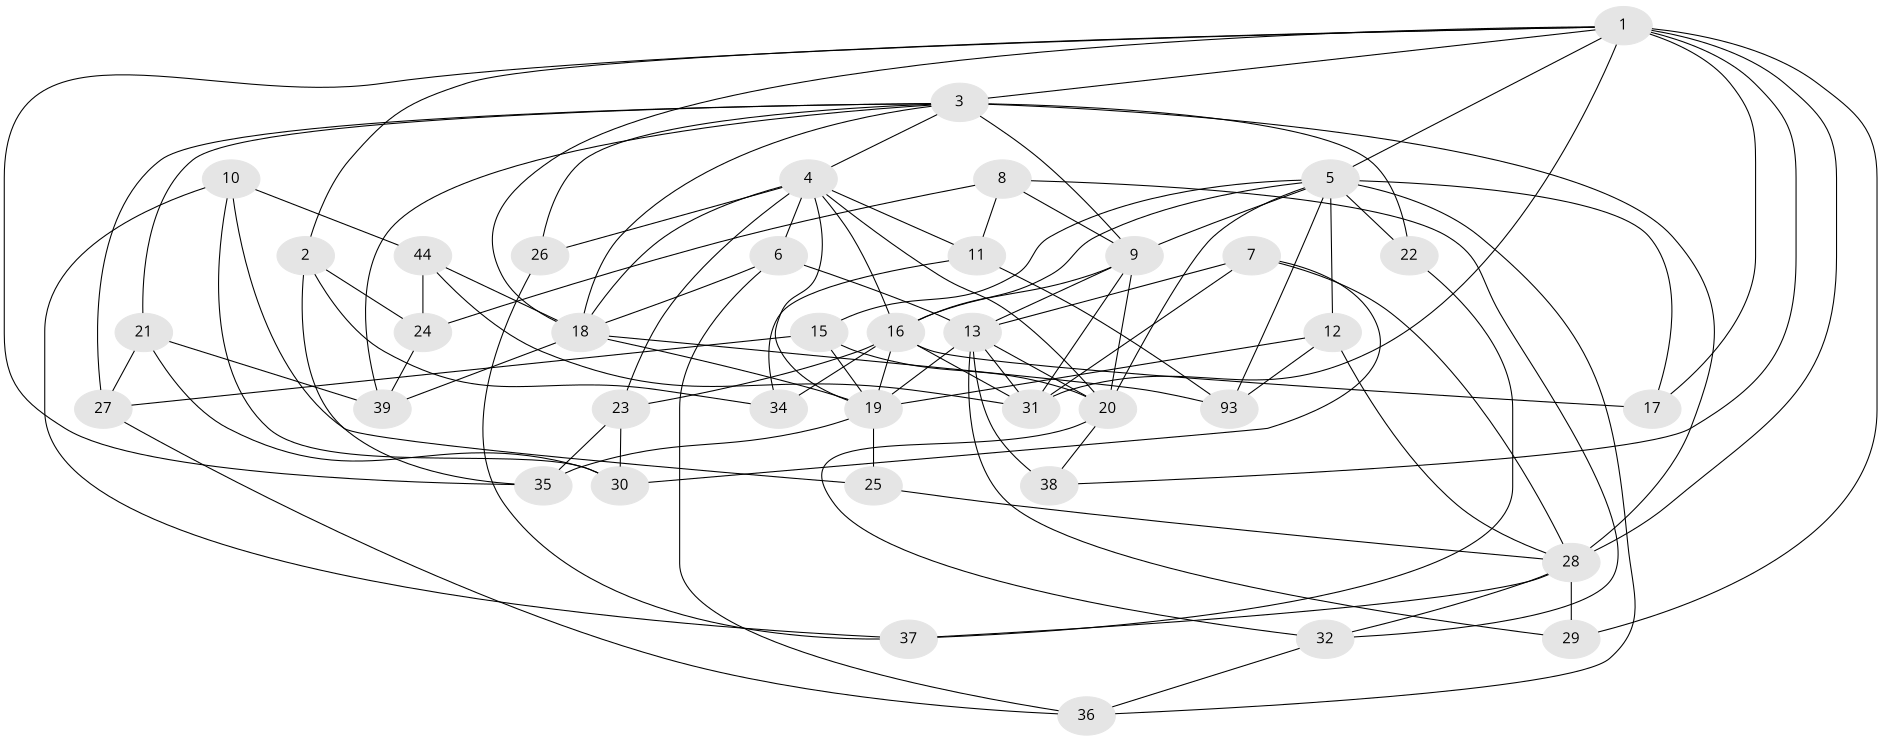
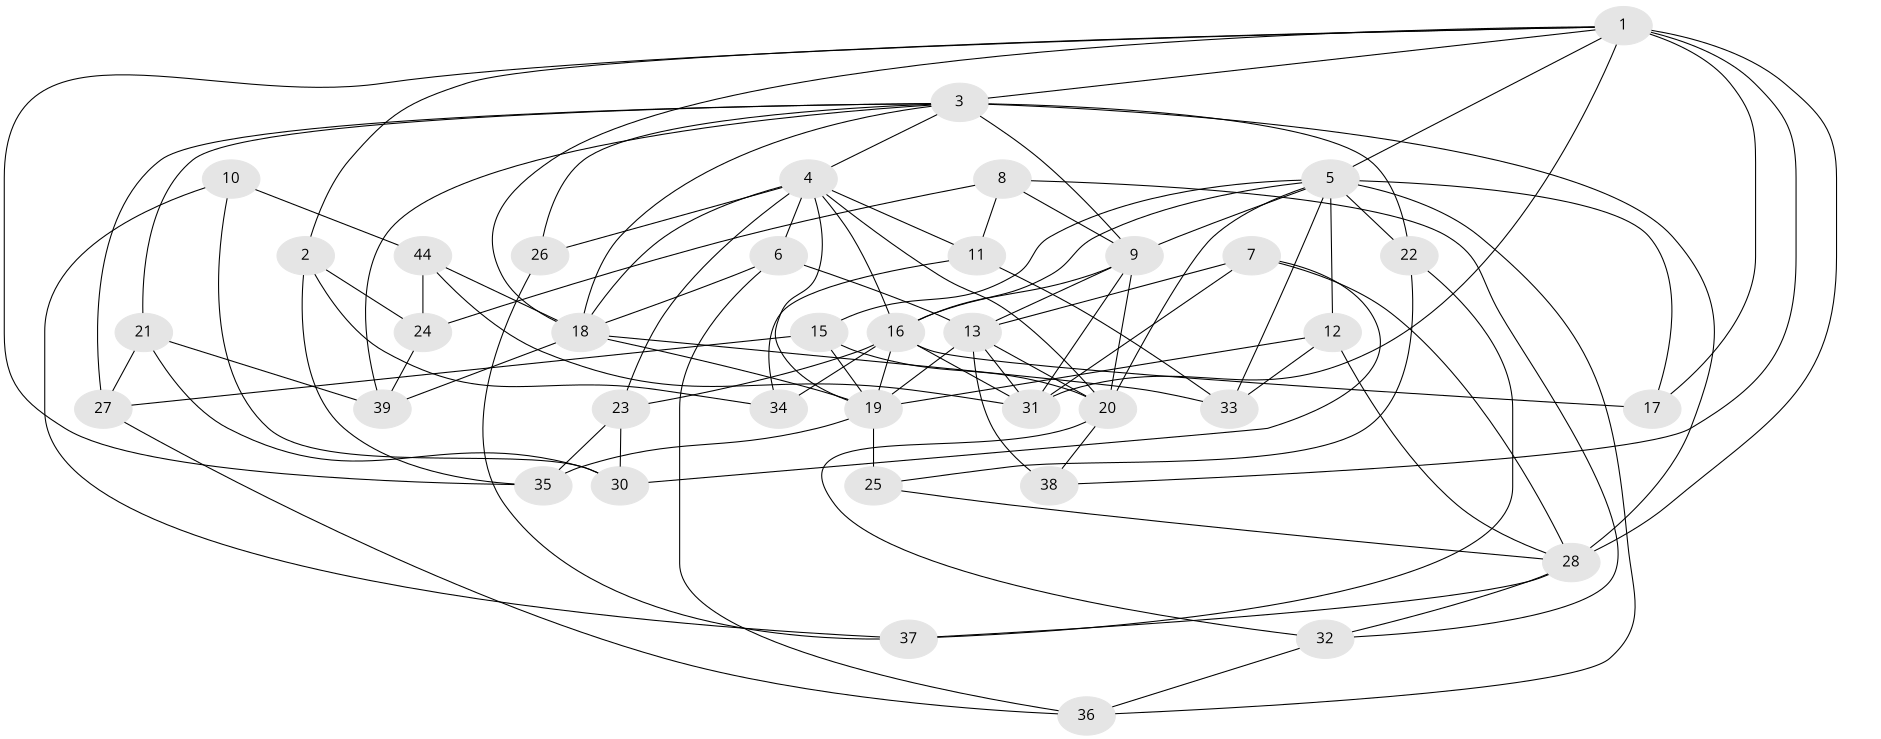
node "93": label "93" -> "33"
edge "10" -- "25": now "22" -- "25"
node "29": removed
